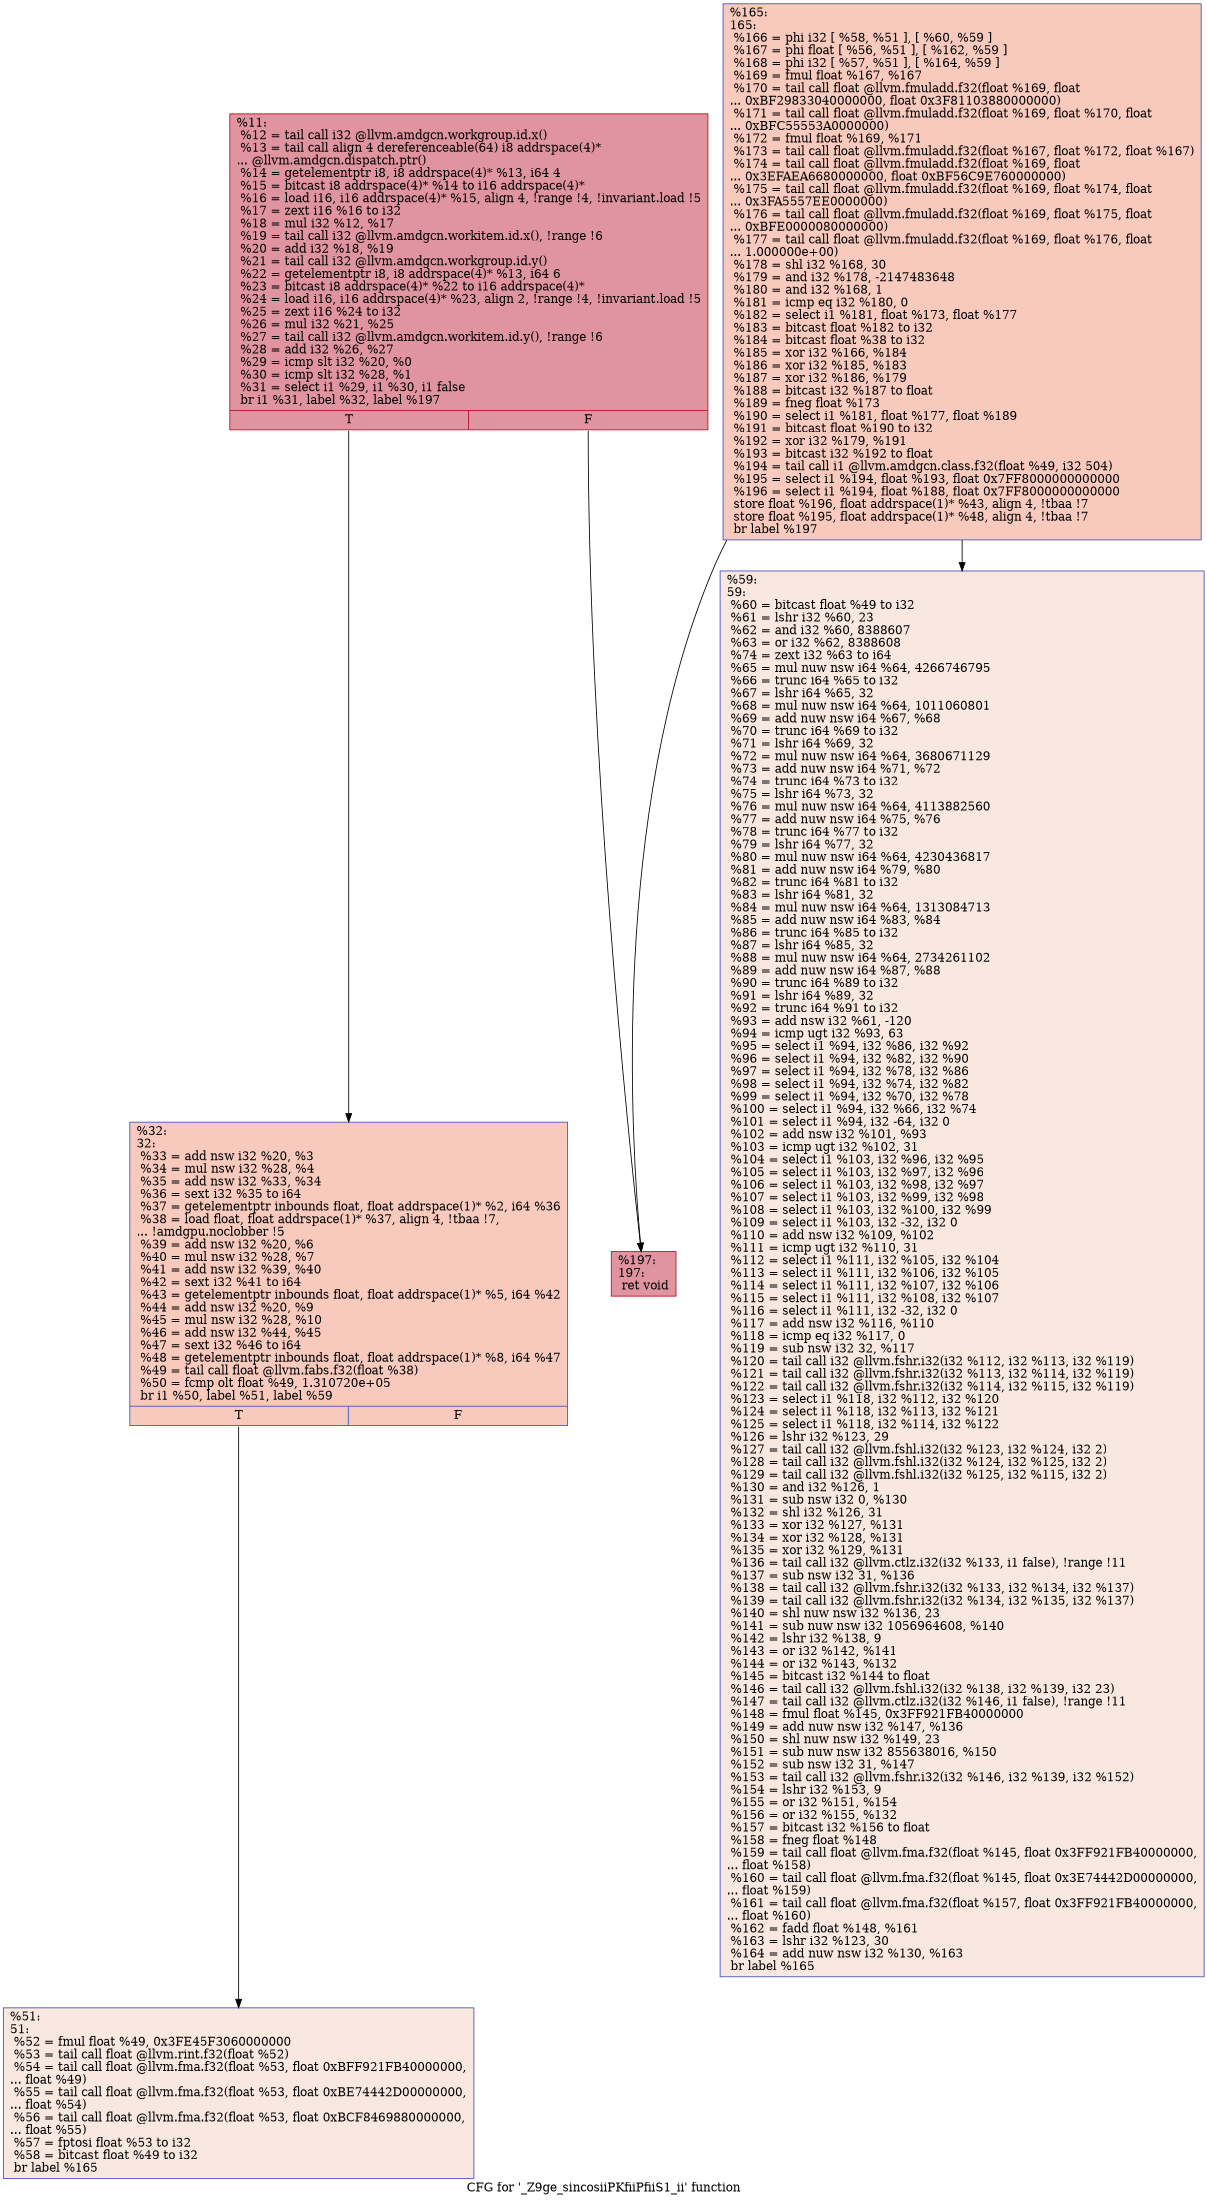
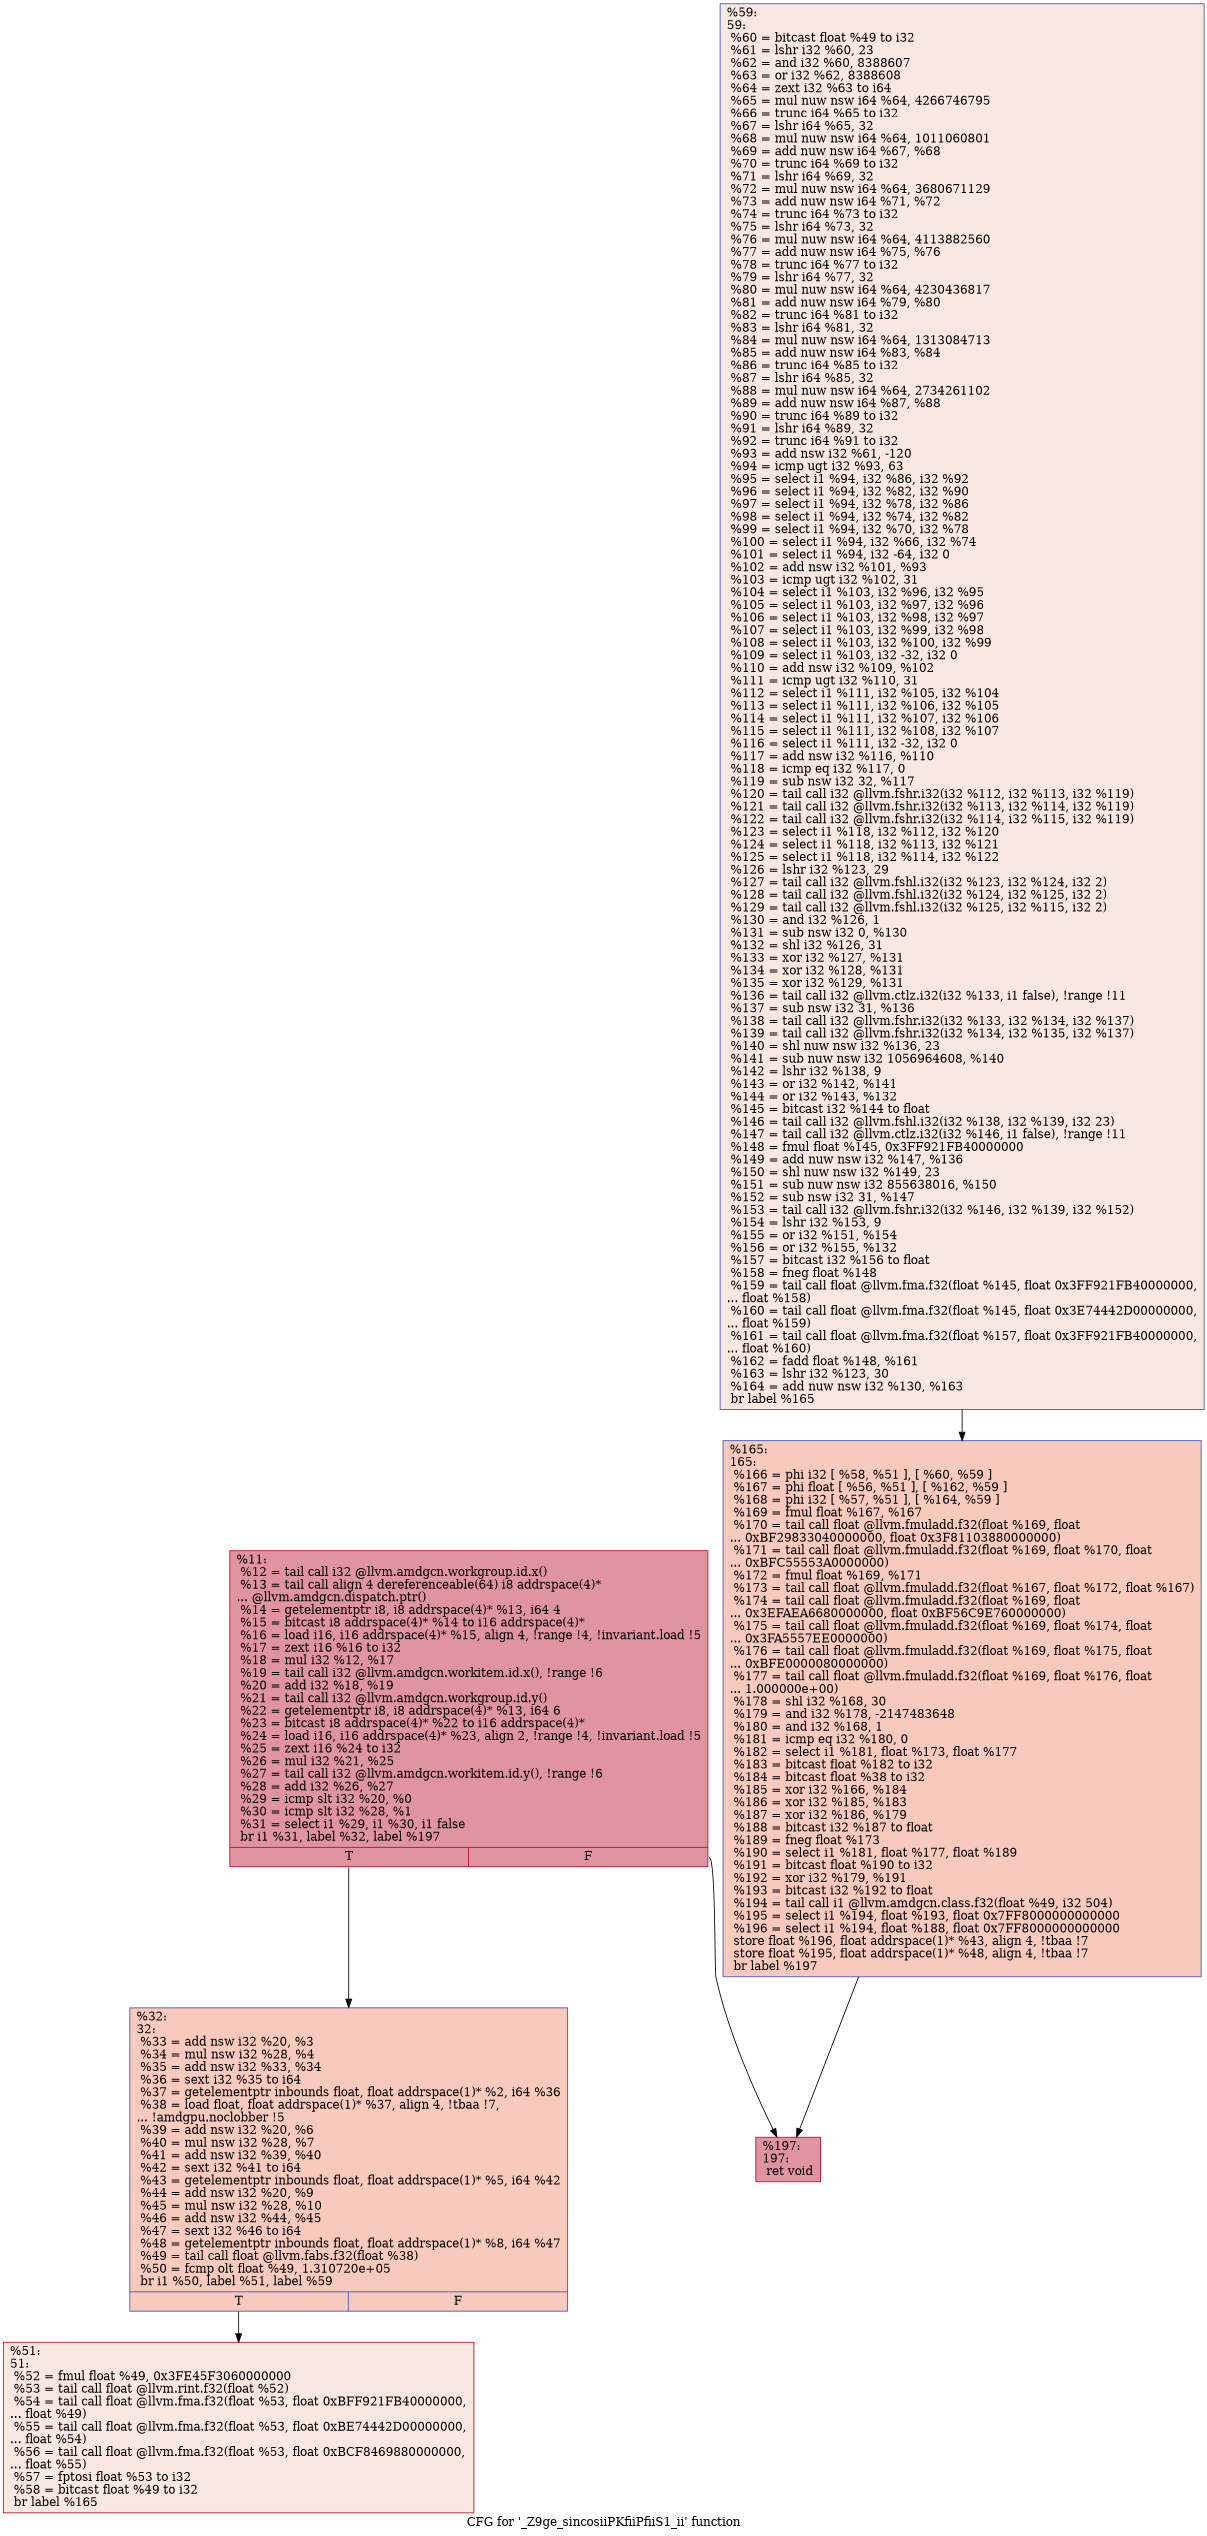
edge "%165:" -> "%59:": reversed
node "%59:": text "%74 = zext i32 %63 to i64" -> "%64 = zext i32 %63 to i64"
node "%51:": color #3d50c3ff -> #b70d28ff
